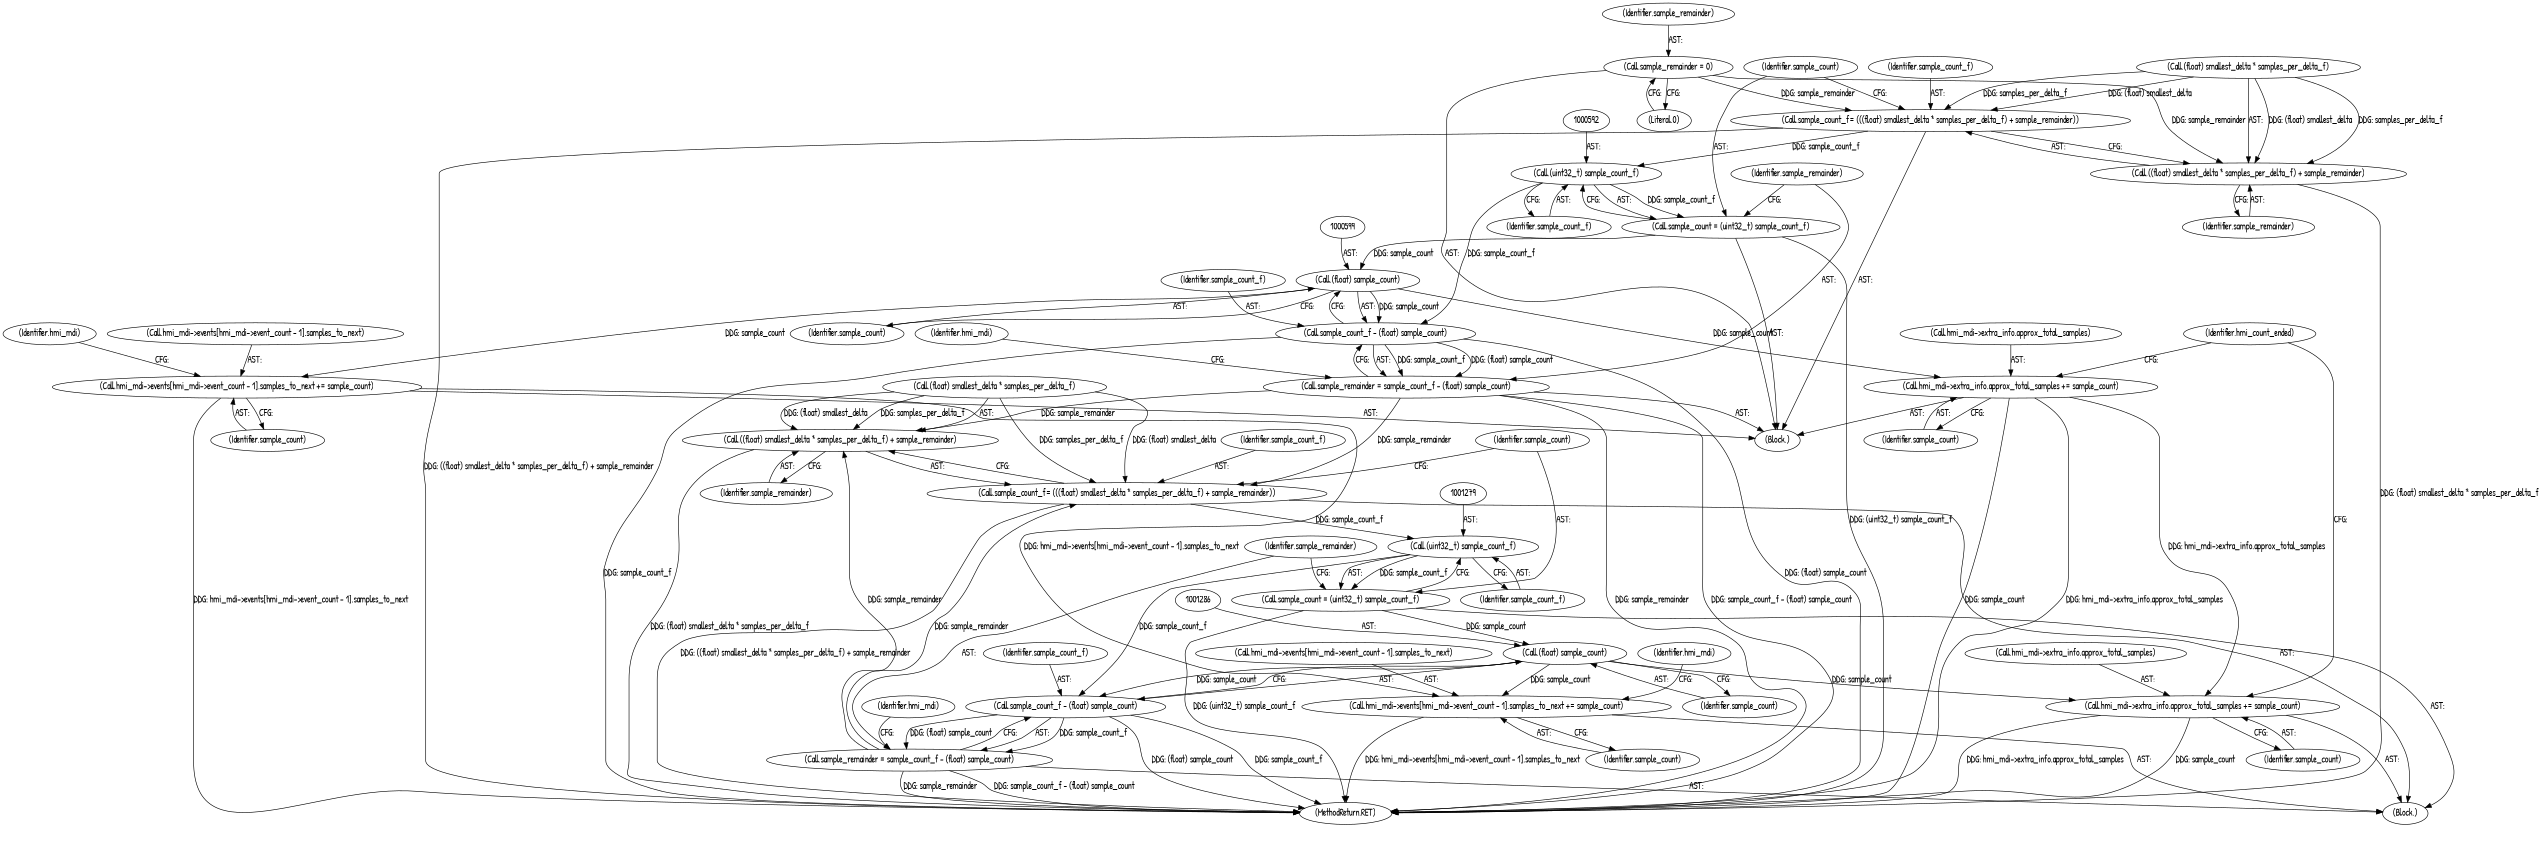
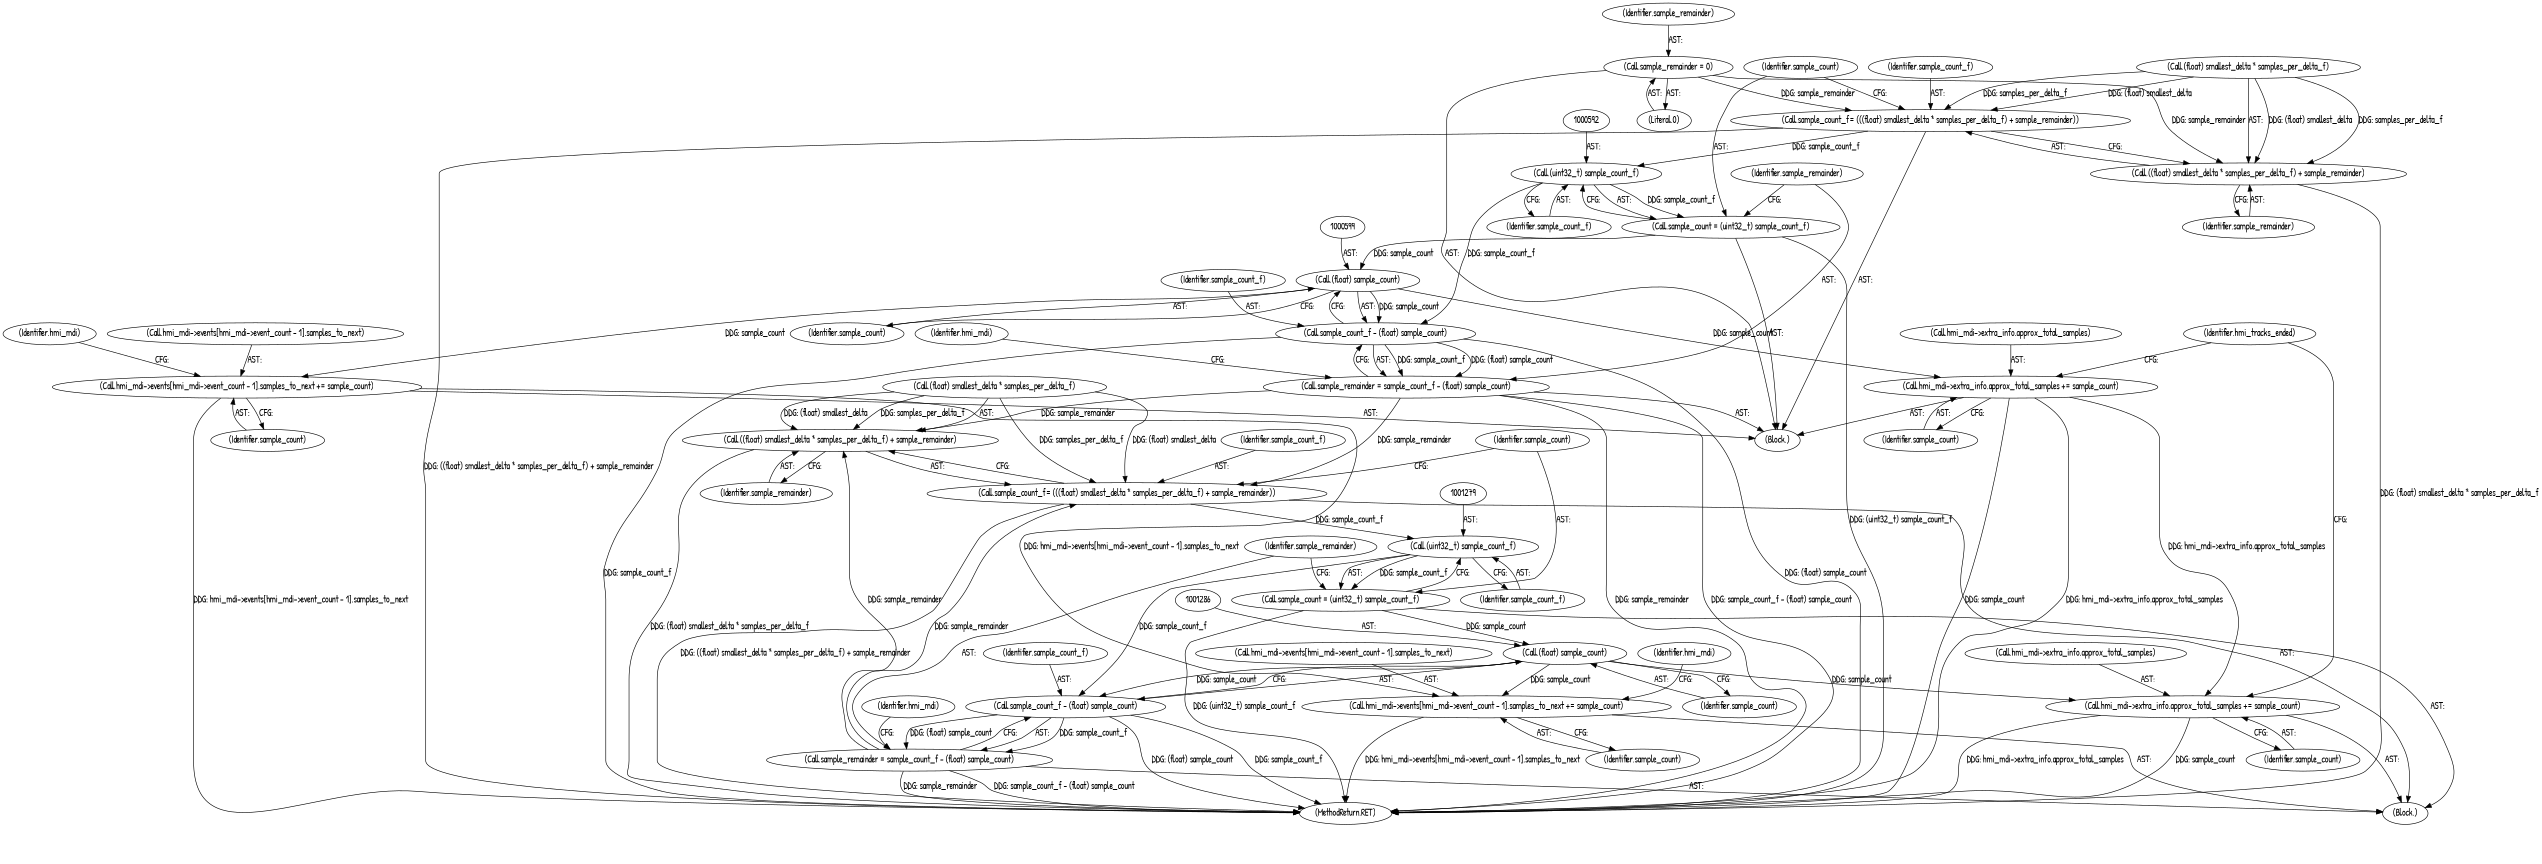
edge "(Literal,0)" -> "(Call,sample_remainder = 0)": label "CFG: " -> "AST: "
edge "(Call,sample_remainder = 0)" -> "(Literal,0)": label "CFG: " -> "AST: "
node "(Identifier,hmi_count_ended)": label "(Identifier,hmi_count_ended)" -> "(Identifier,hmi_tracks_ended)"
